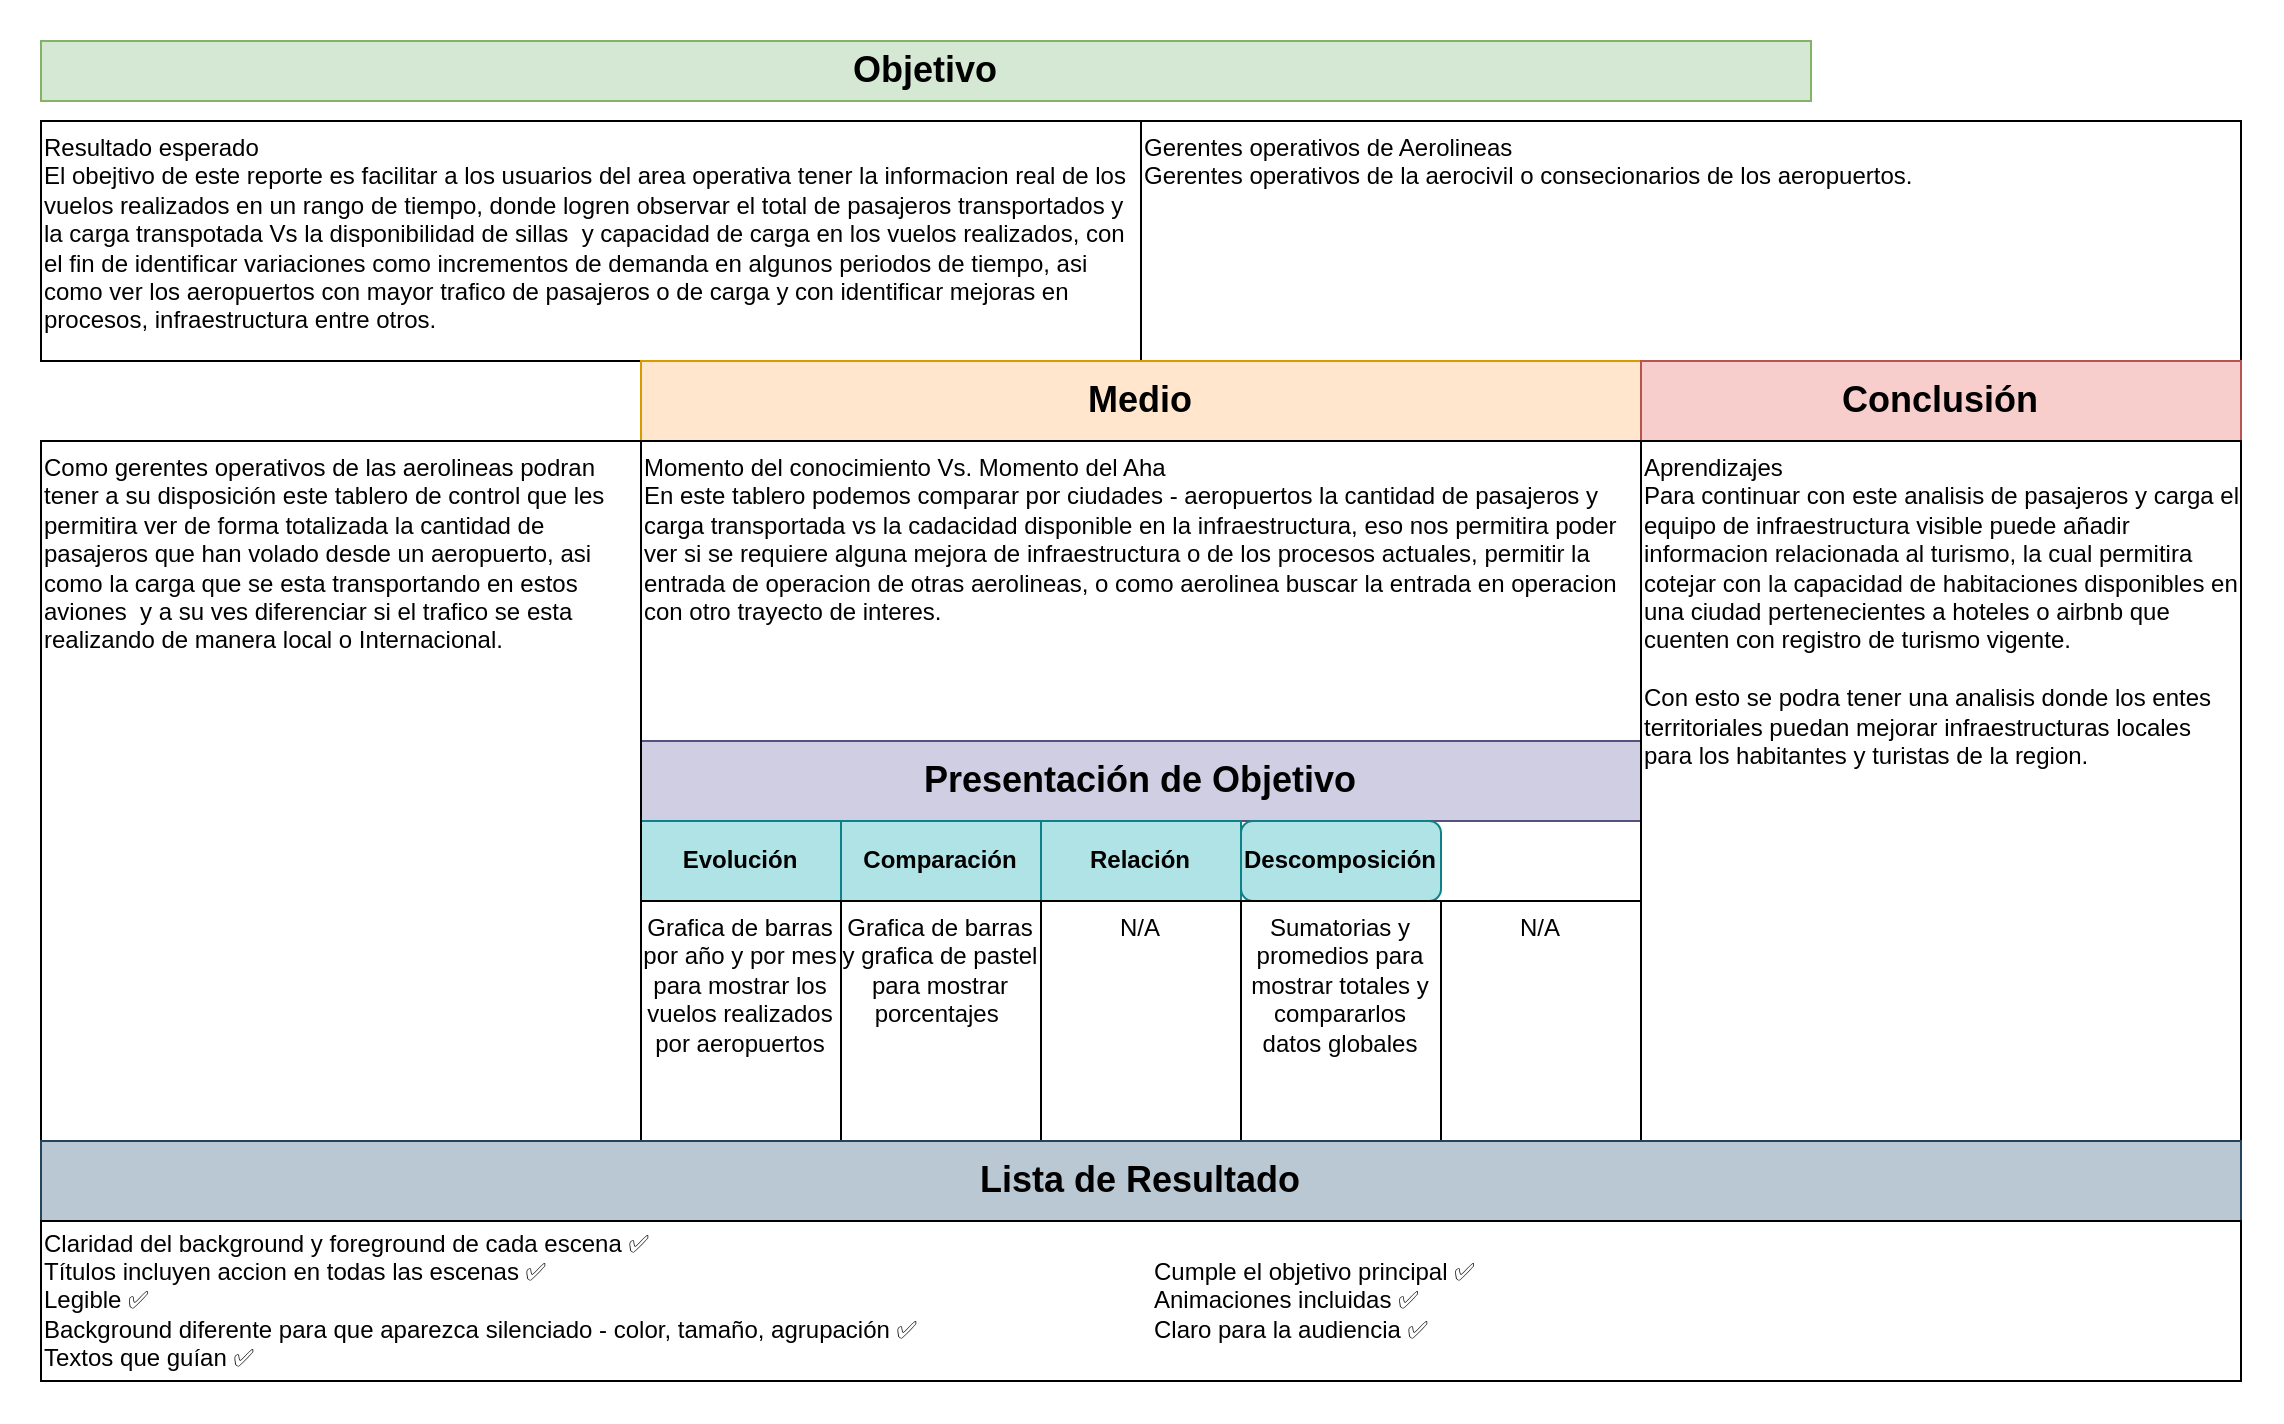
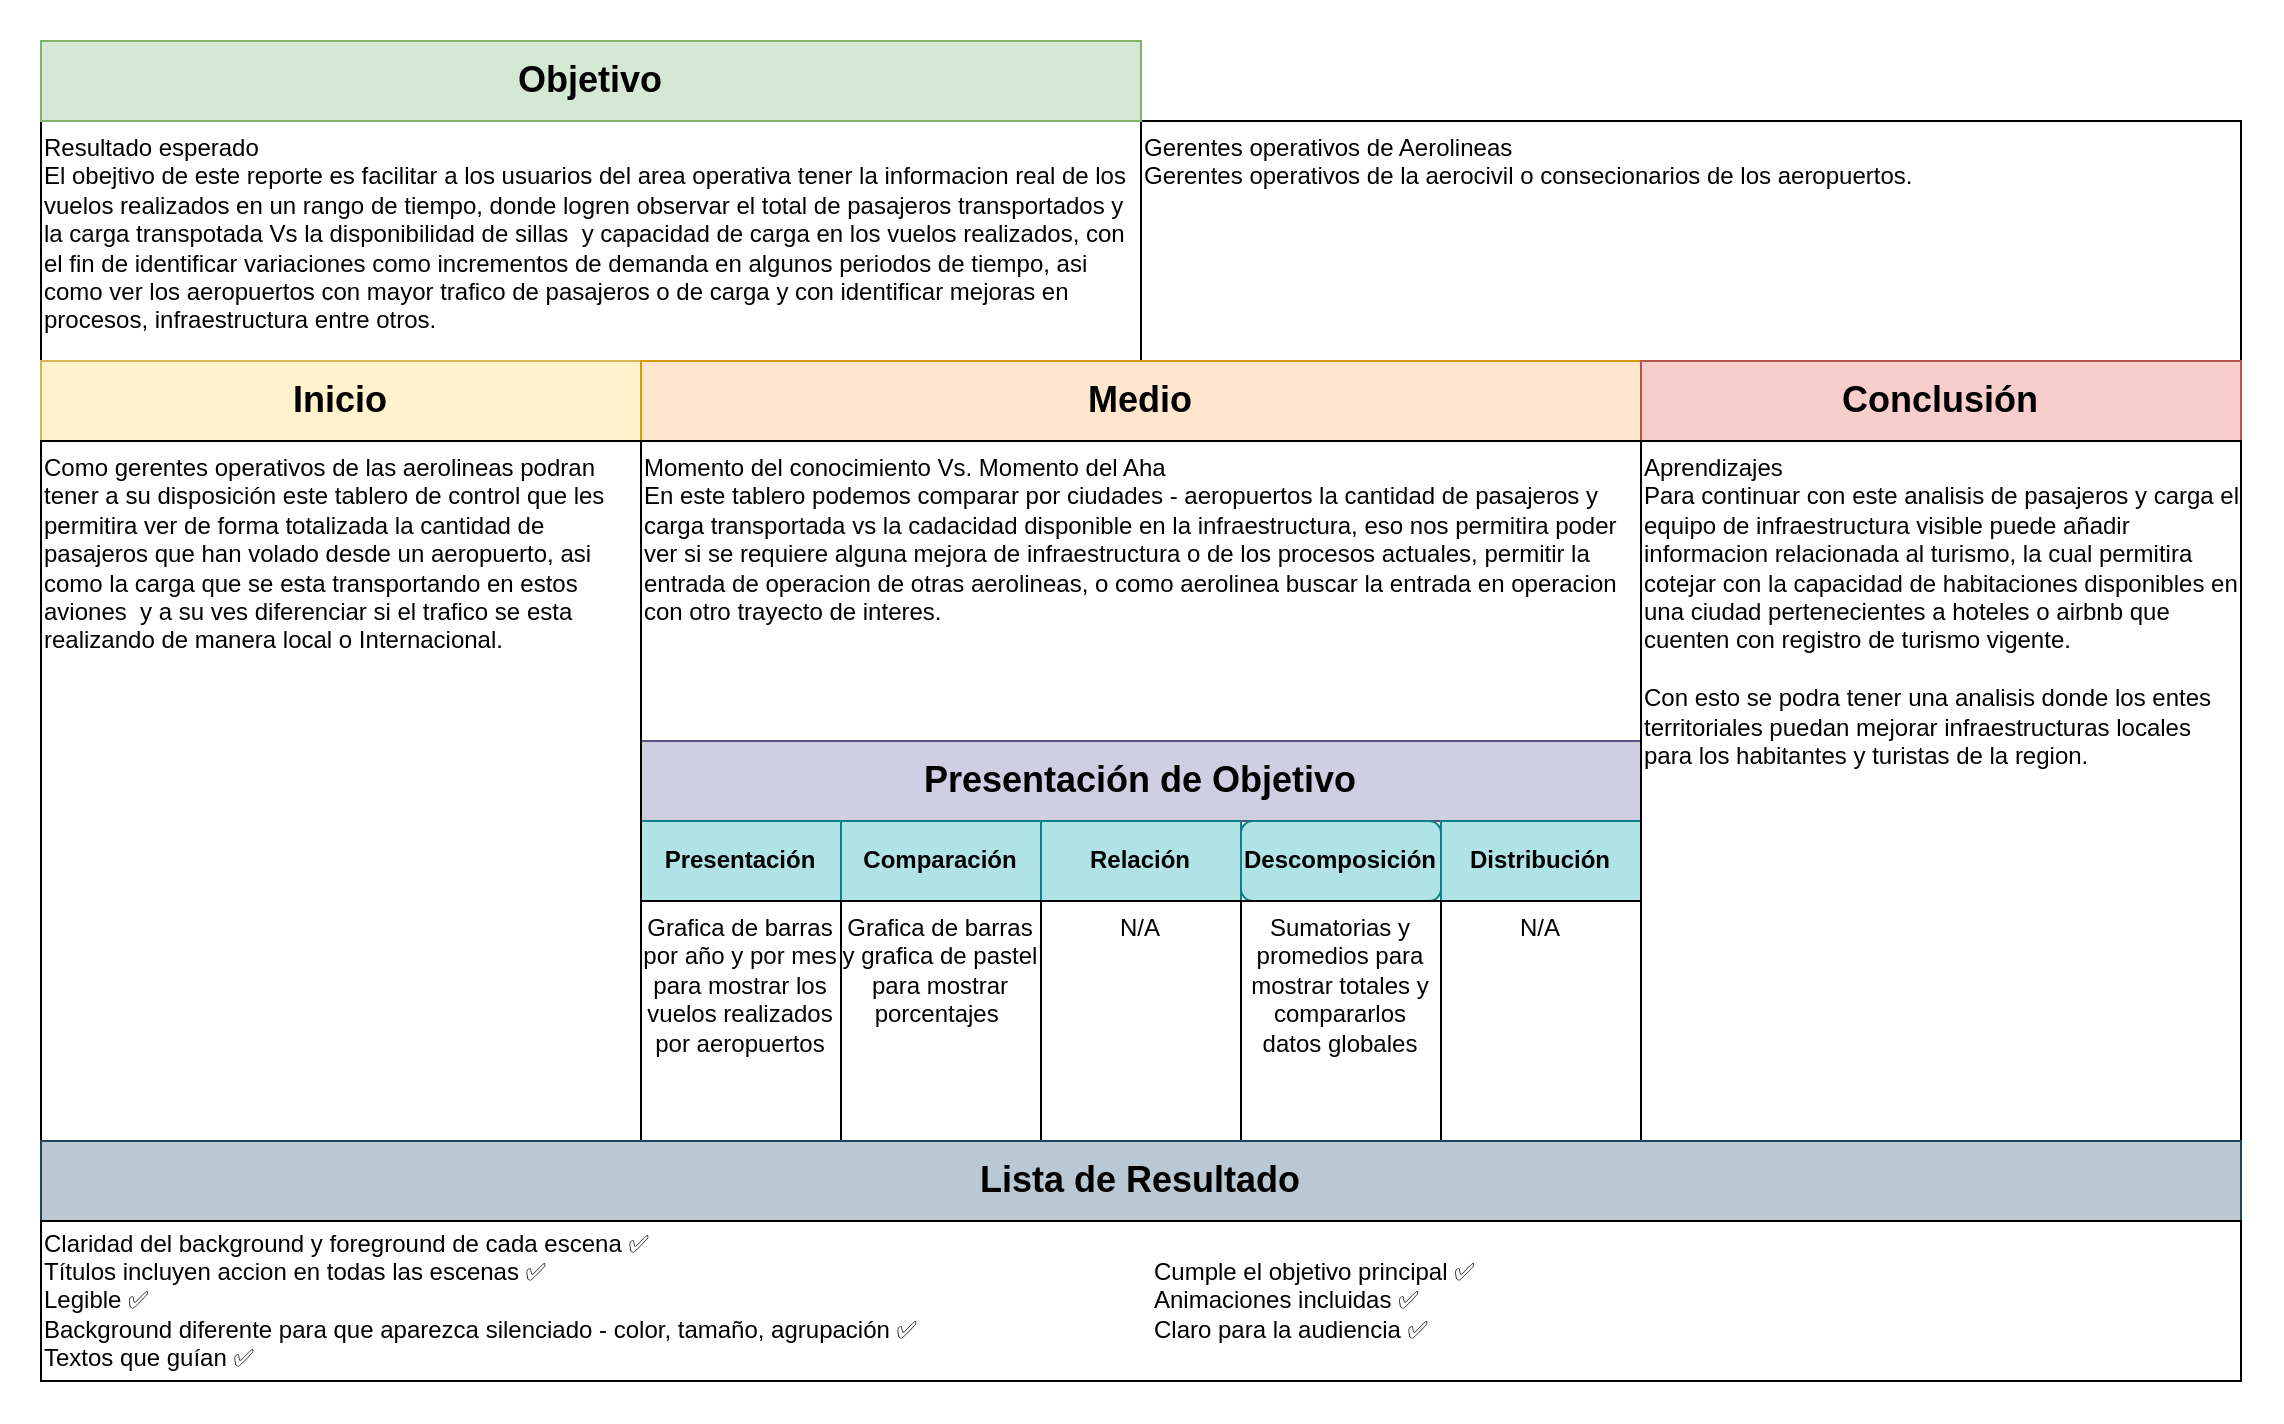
node "Objetivo": size 1770x60 -> 1100x80
node "Inicio": added
node "Evolución": label "Evolución" -> "Presentación"
node "Distribución": added
